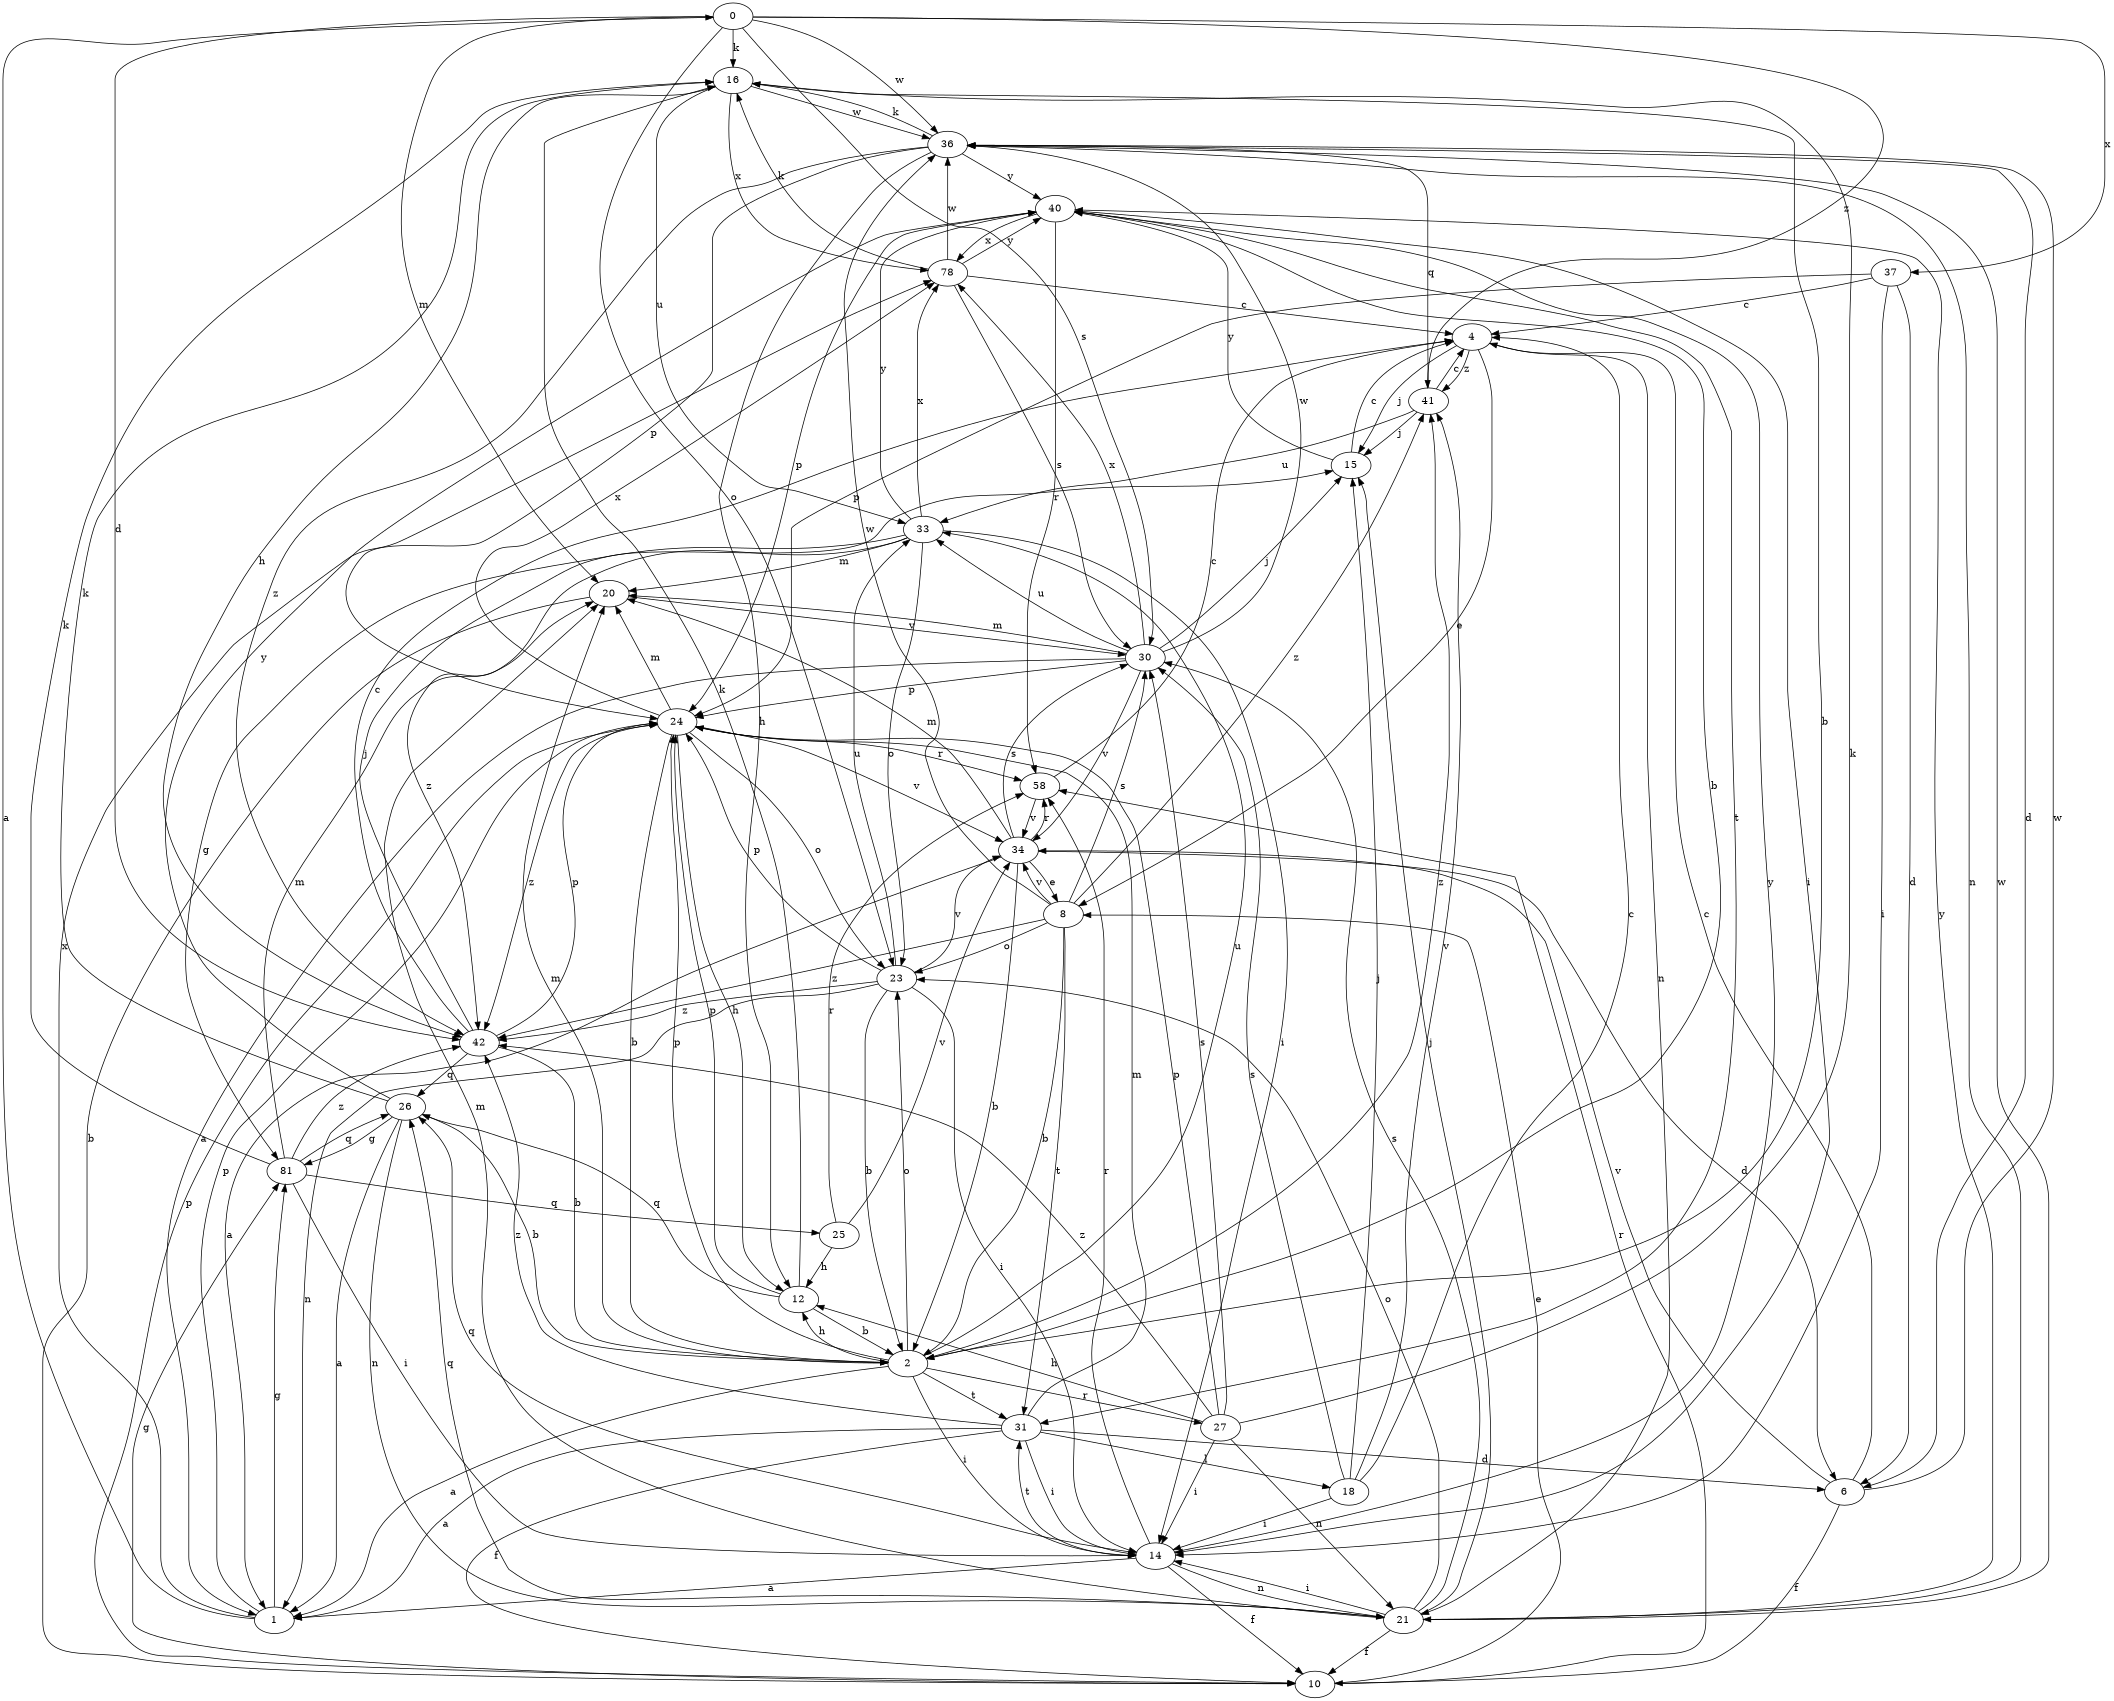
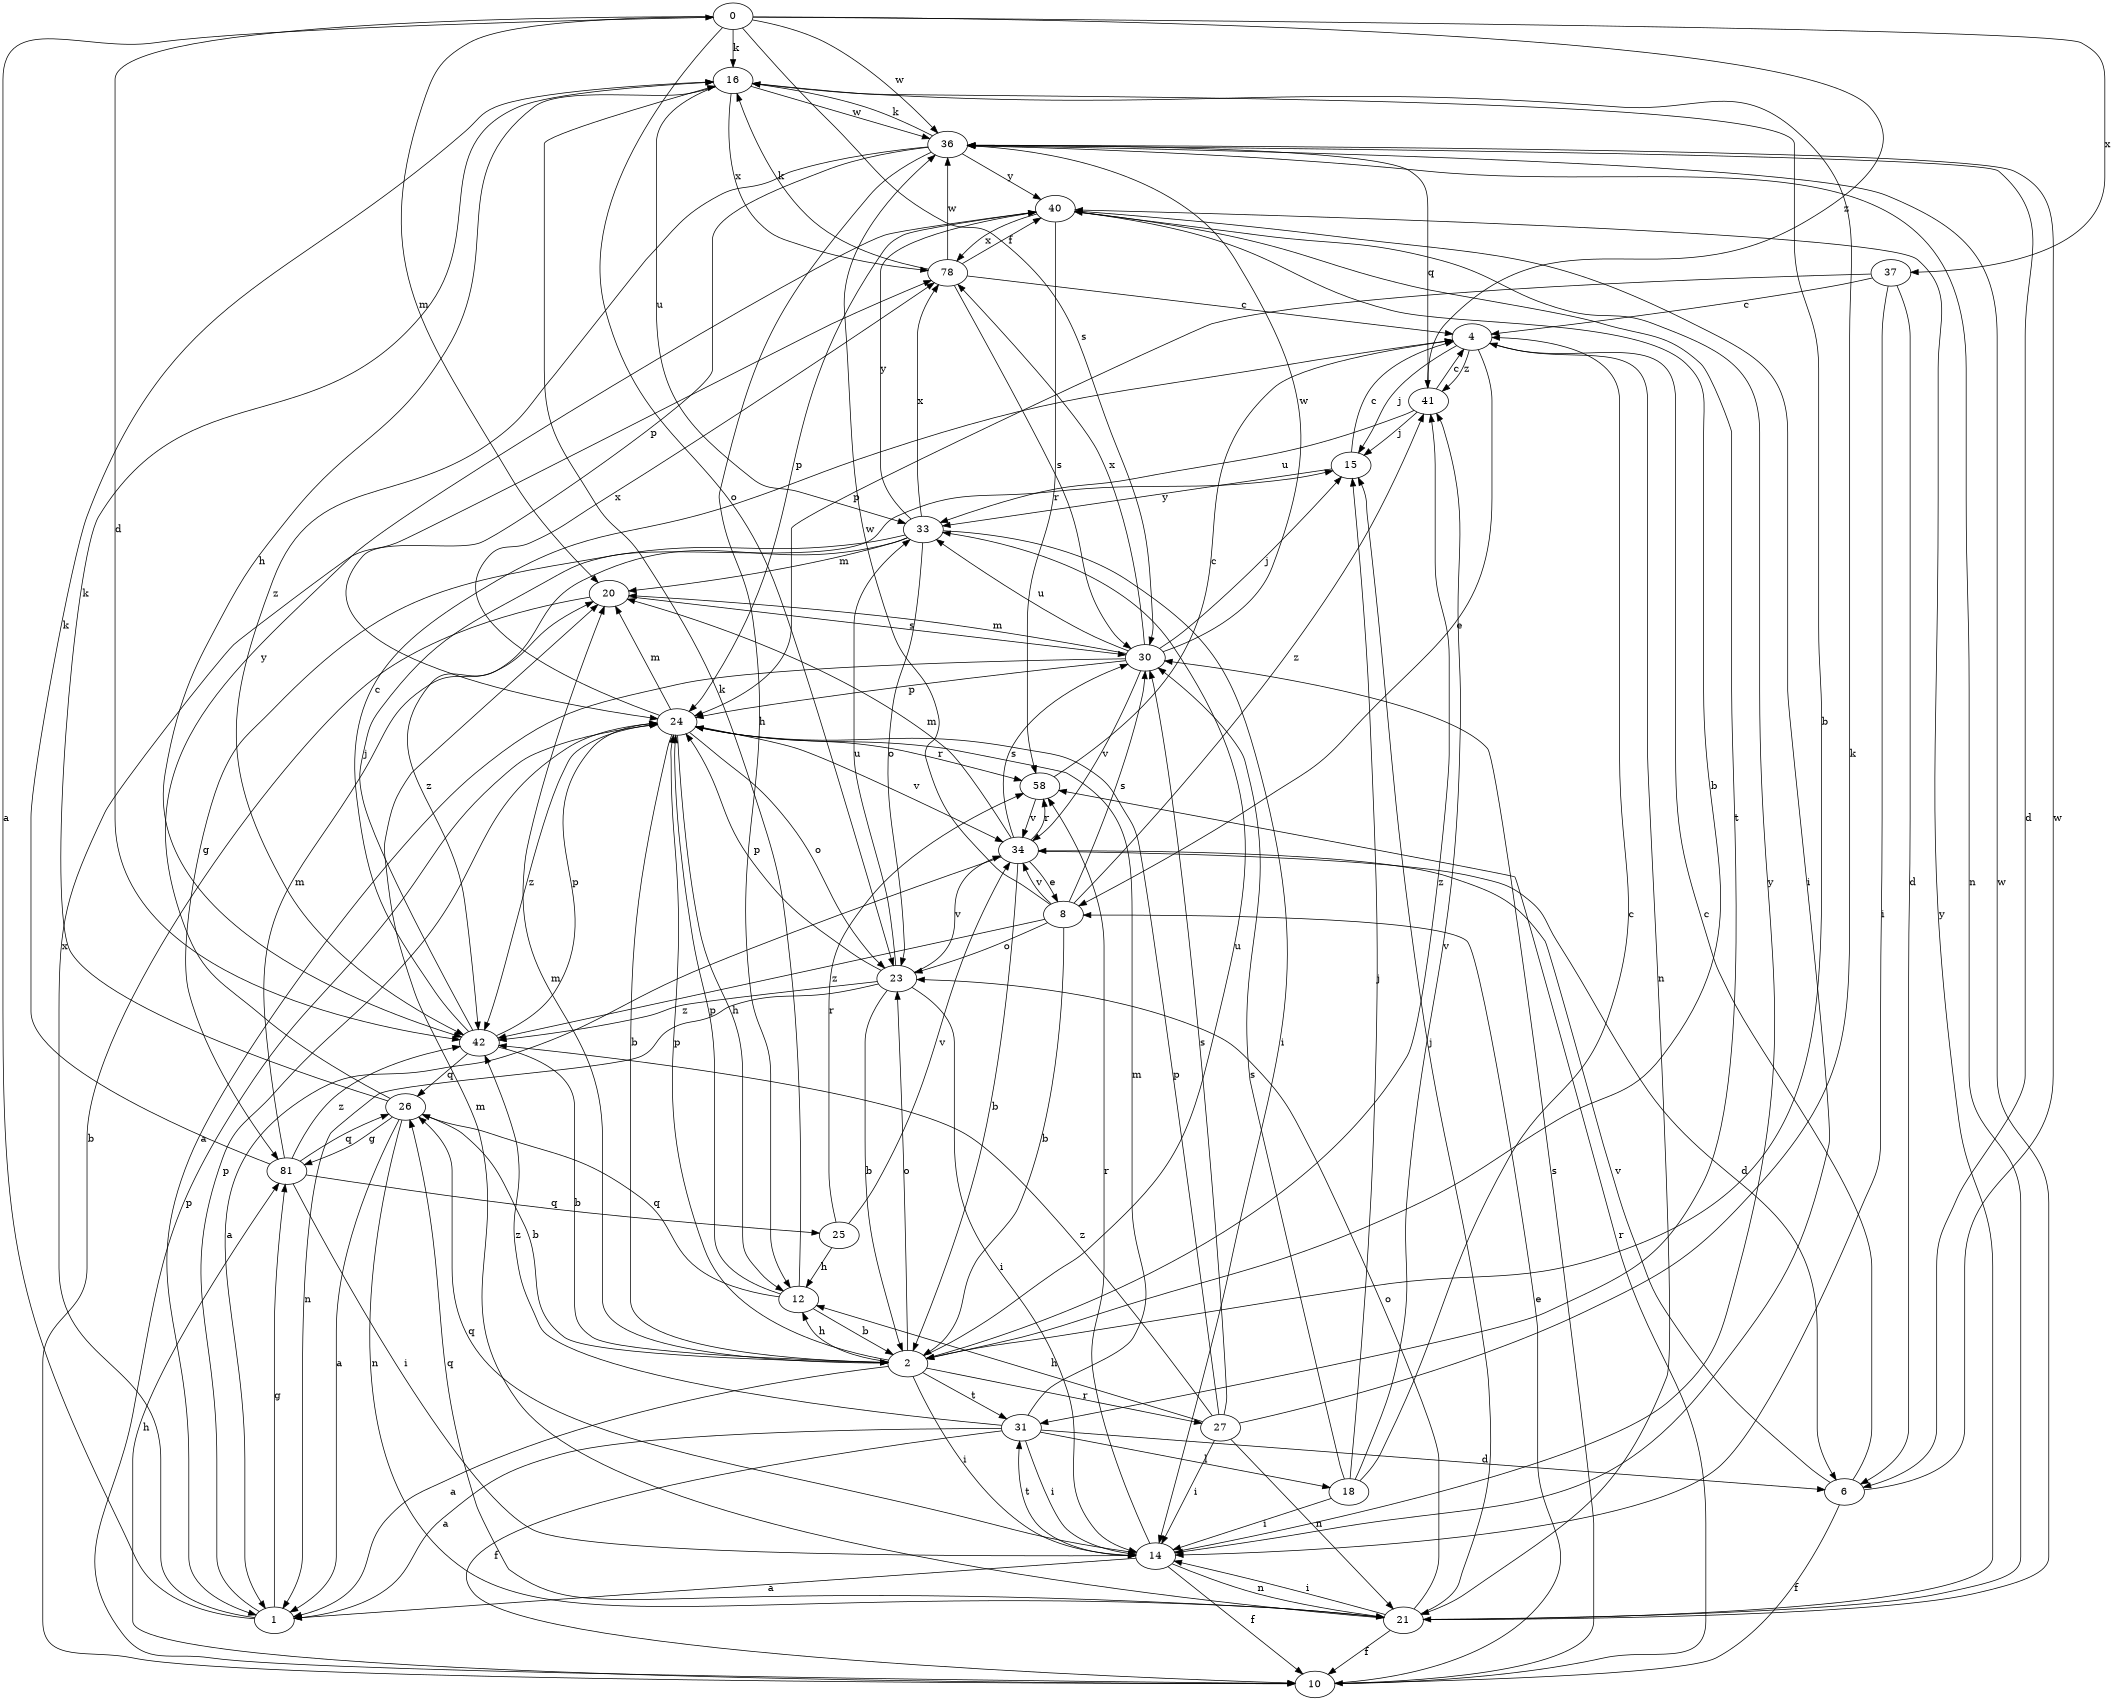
edge "78" -> "40": label "y" -> "f"
edge "15" -> "40": now "15" -> "33"
edge "20" -> "30": label "v" -> "s"
edge "21" -> "30": now "10" -> "30"
edge "8" -> "31": removed, label "t"
edge "10" -> "81": label "g" -> "h"
